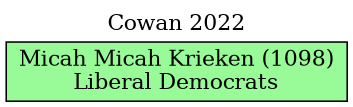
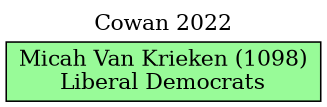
node "Micah Micah Krieken (1098) Liberal Democrats": label "Micah Micah Krieken (1098) Liberal Democrats" -> "Micah Van Krieken (1098) Liberal Democrats"
